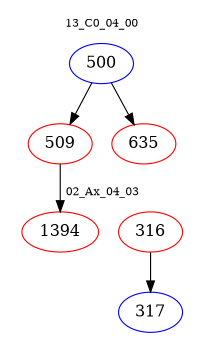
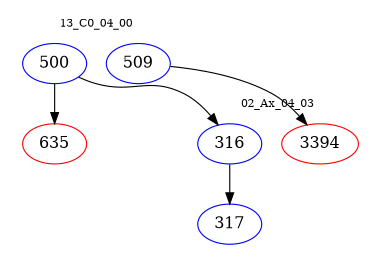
edge "500" -> "509": now "500" -> "316"
node "509": color red -> blue
node "1394": label "1394" -> "3394"
node "316": color red -> blue
